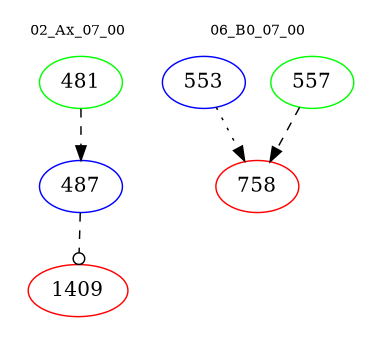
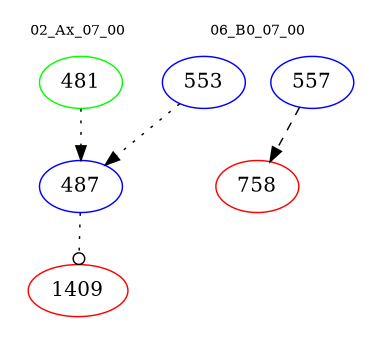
node "557": color green -> blue
edge "481" -> "487": style dashed -> dotted
edge "553" -> "758": now "553" -> "487"
edge "487" -> "1409": style dashed -> dotted
